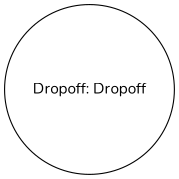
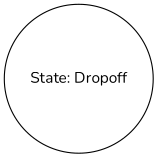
node "Dropoff: Dropoff": label "Dropoff: Dropoff" -> "State: Dropoff"
